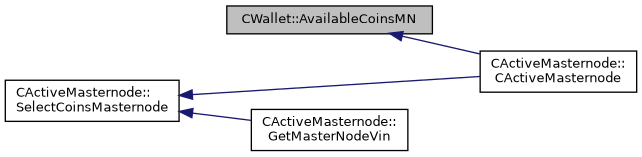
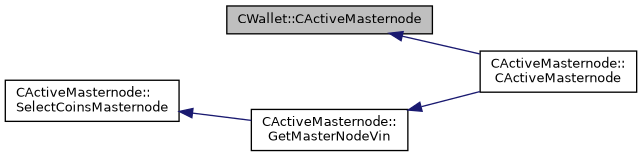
node "CWallet::AvailableCoinsMN": label "CWallet::AvailableCoinsMN" -> "CWallet::CActiveMasternode"
edge "CActiveMasternode:: CActiveMasternode" -> "CActiveMasternode:: SelectCoinsMasternode": now "CActiveMasternode:: CActiveMasternode" -> "CActiveMasternode:: GetMasterNodeVin"
